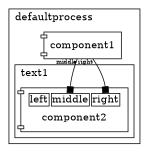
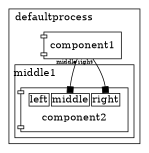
cluster "text1": label "text1" -> "middle1"
